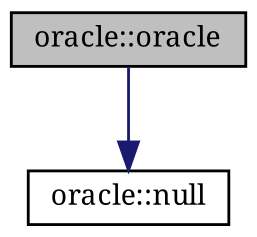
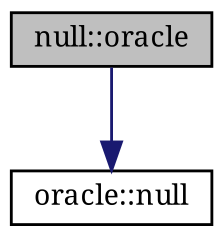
node "oracle::oracle": label "oracle::oracle" -> "null::oracle"
